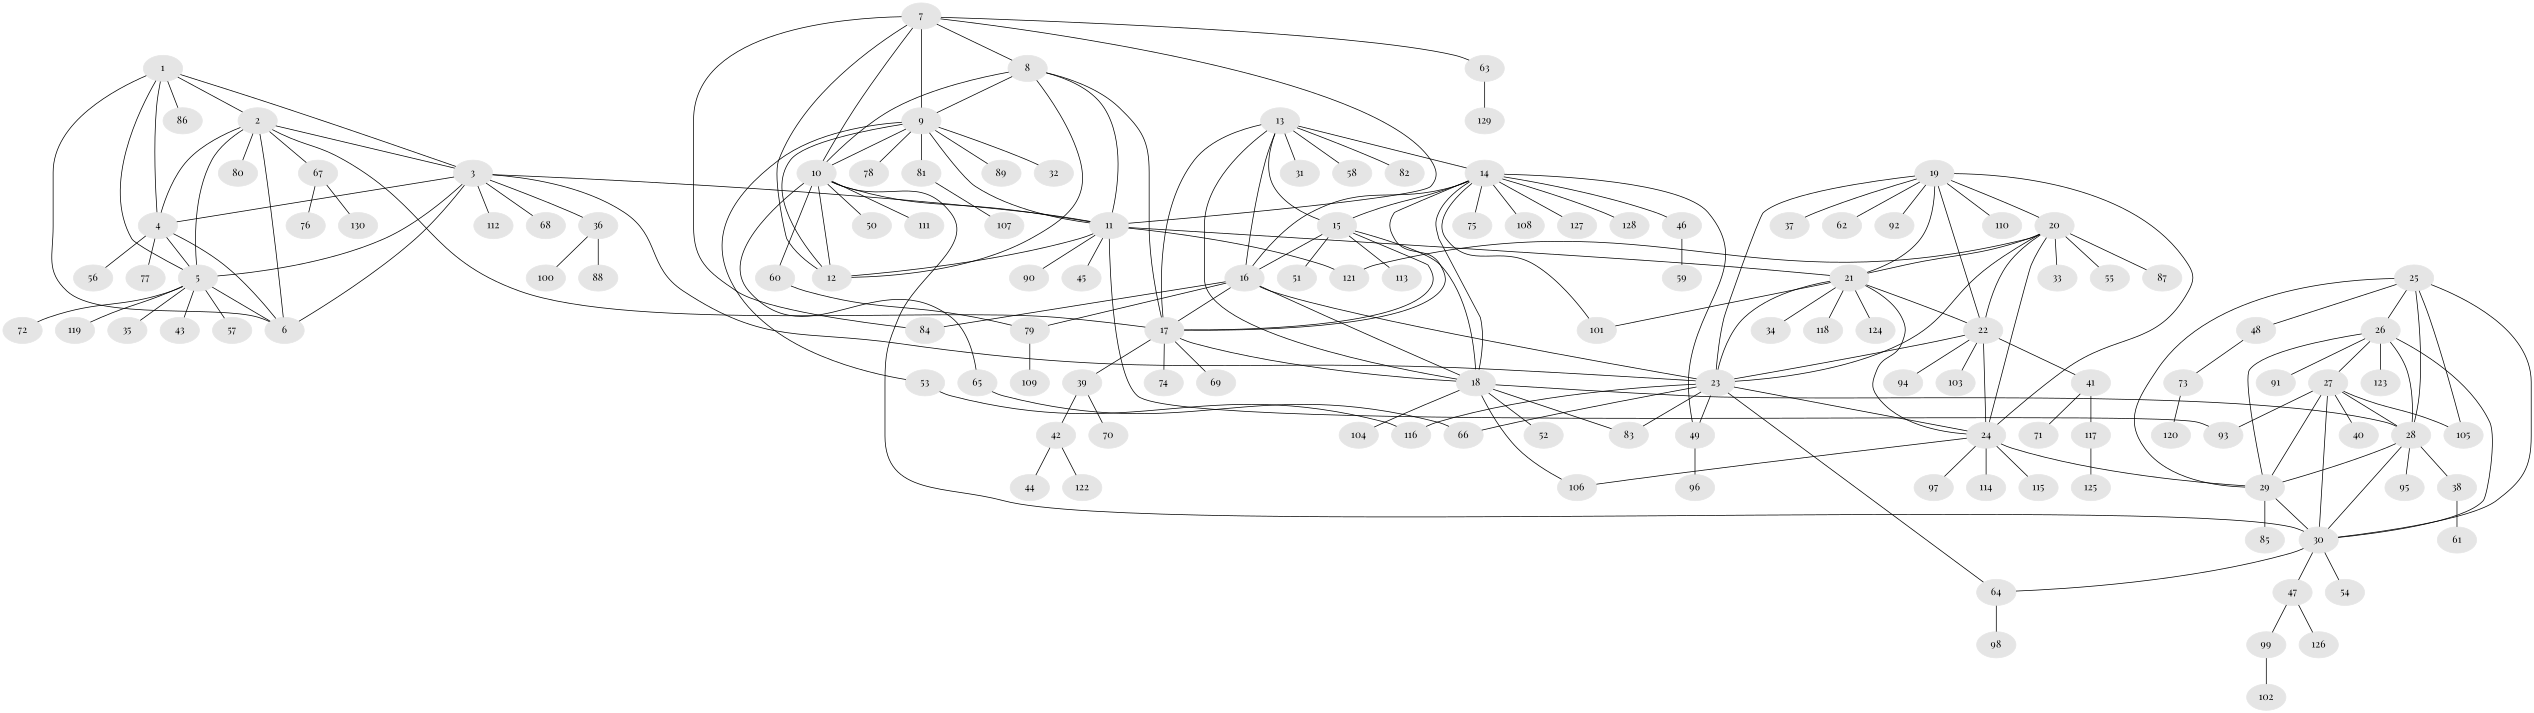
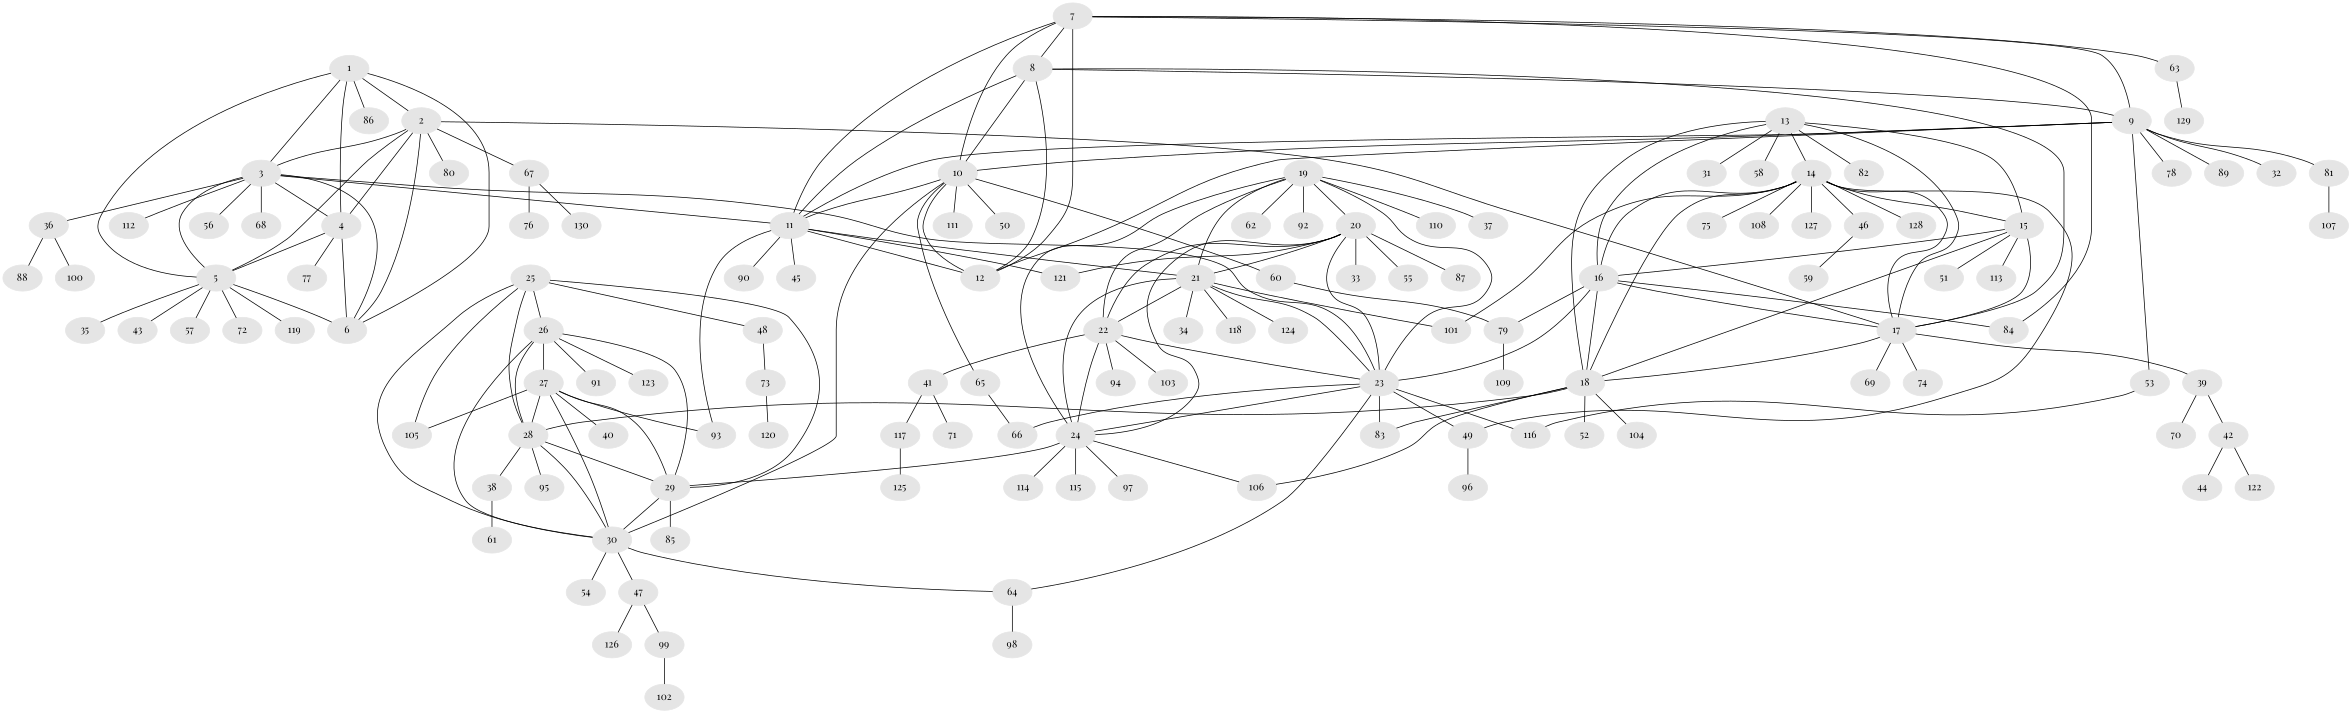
edge "4" -- "56": now "3" -- "56"
